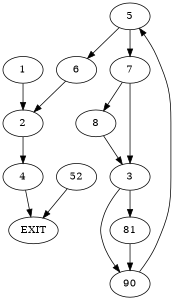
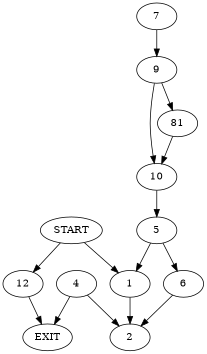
edge "5" -> "7": now "5" -> "1"
node "8": removed
edge "2" -> "4": reversed
node "52": label "52" -> "12"
node "3": label "3" -> "9"
node "START": added
node "90": label "90" -> "10"
